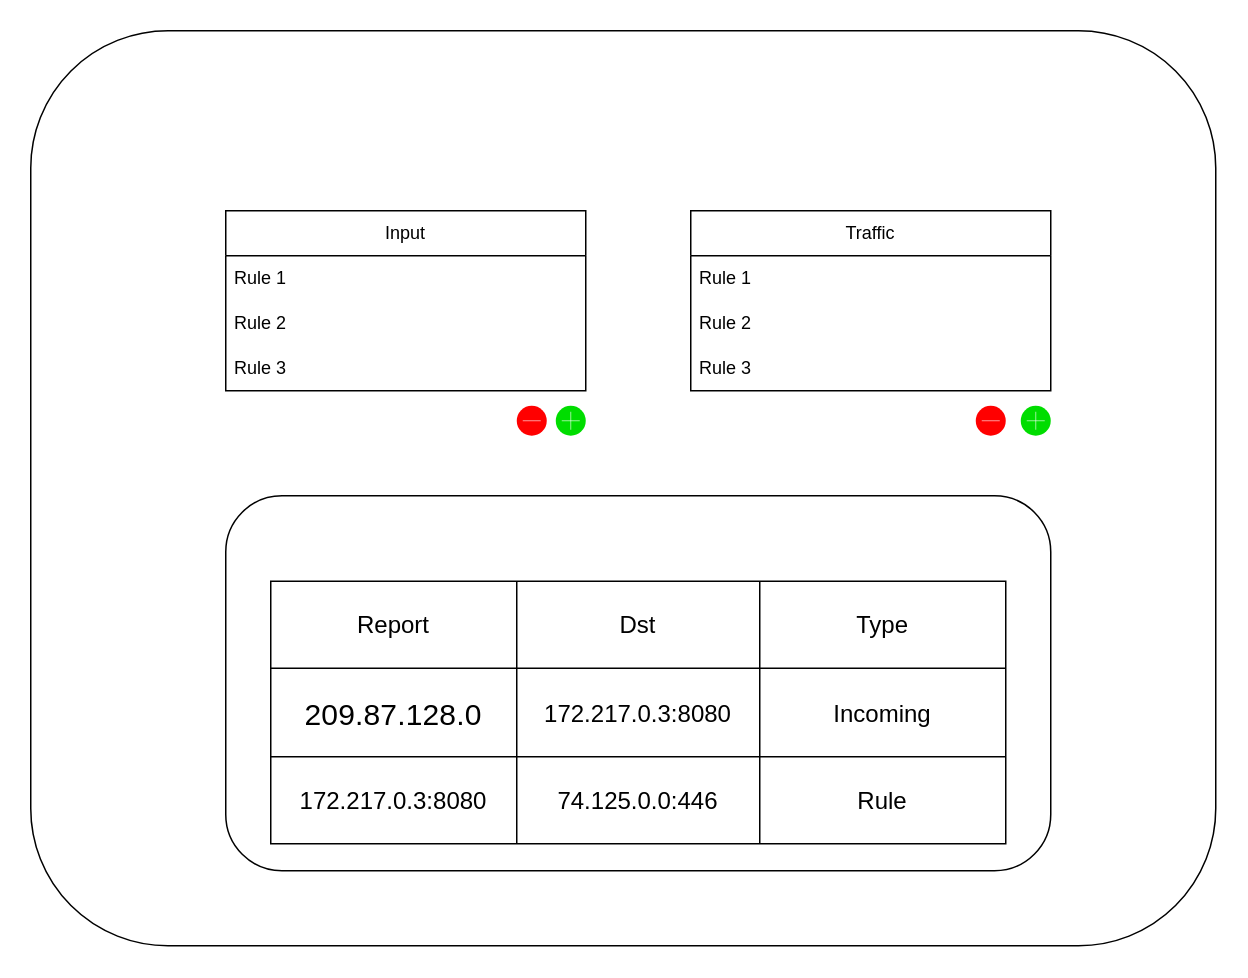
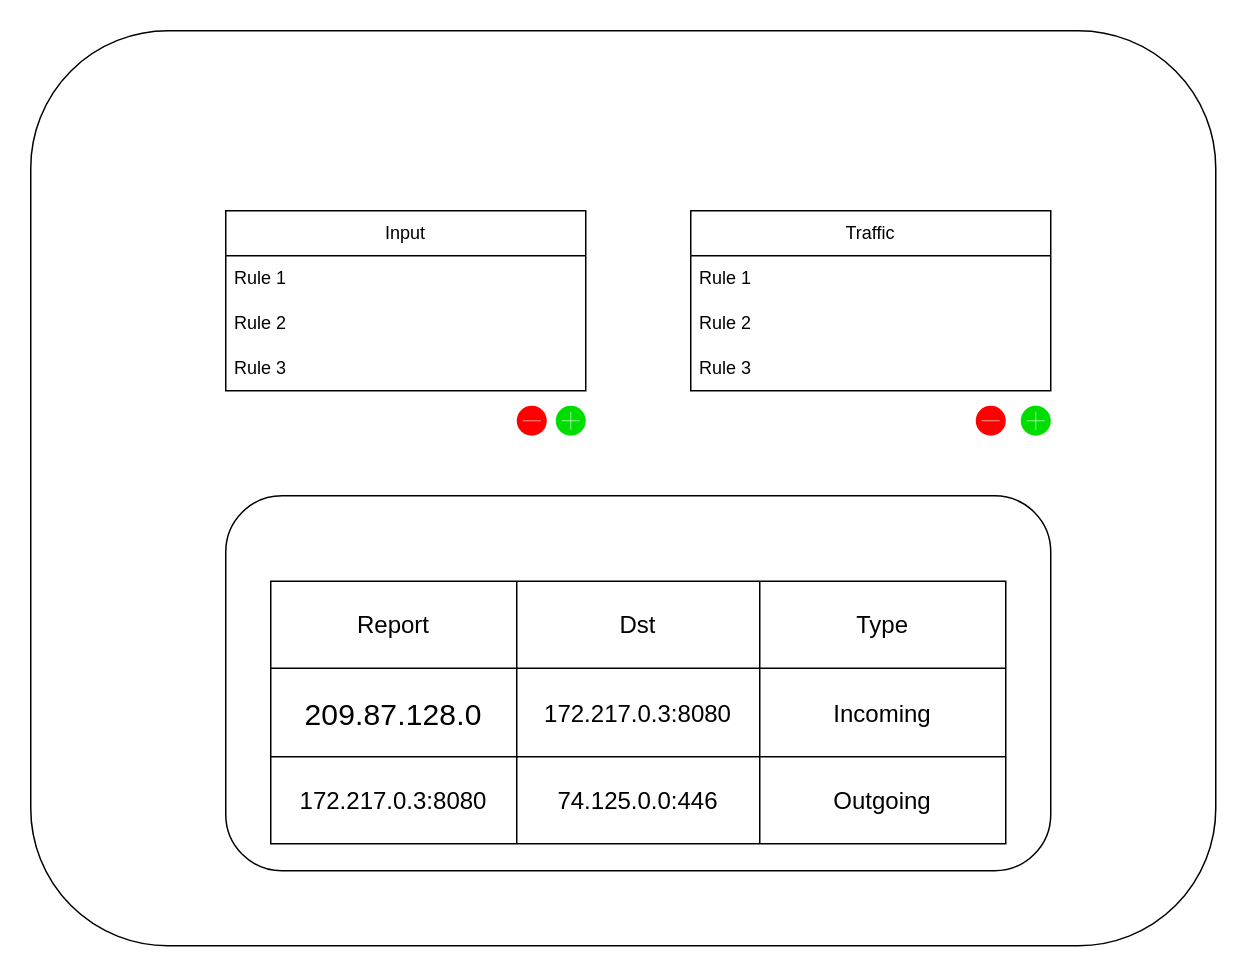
node "Rule": label "Rule" -> "Outgoing"
